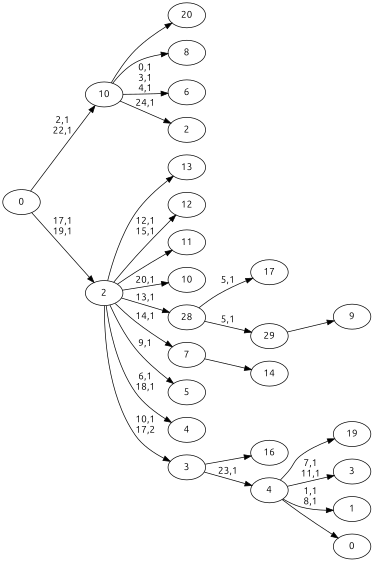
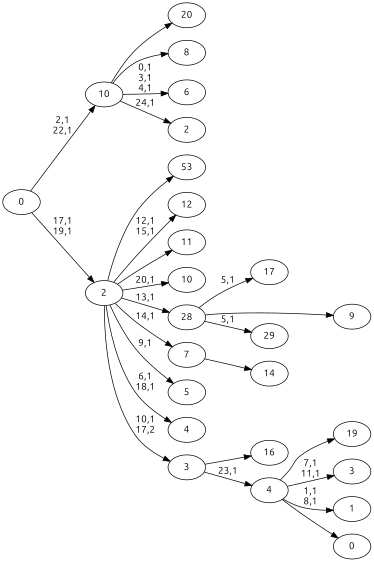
node "13": label "13" -> "53"
edge "29" -> "9": now "28" -> "9"
